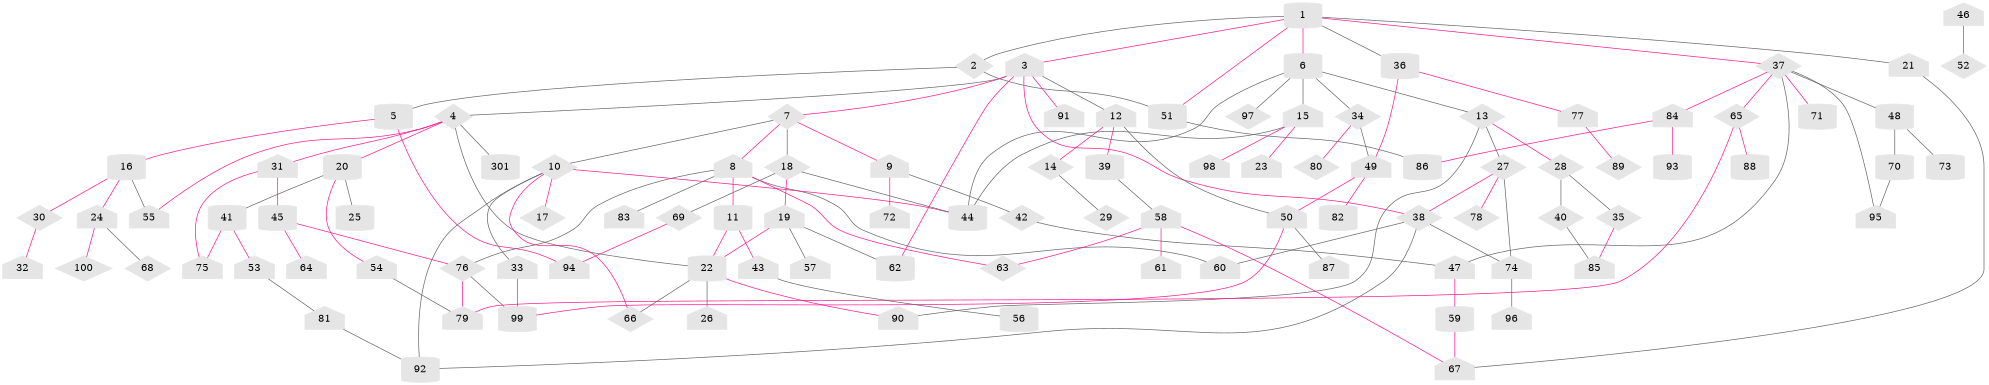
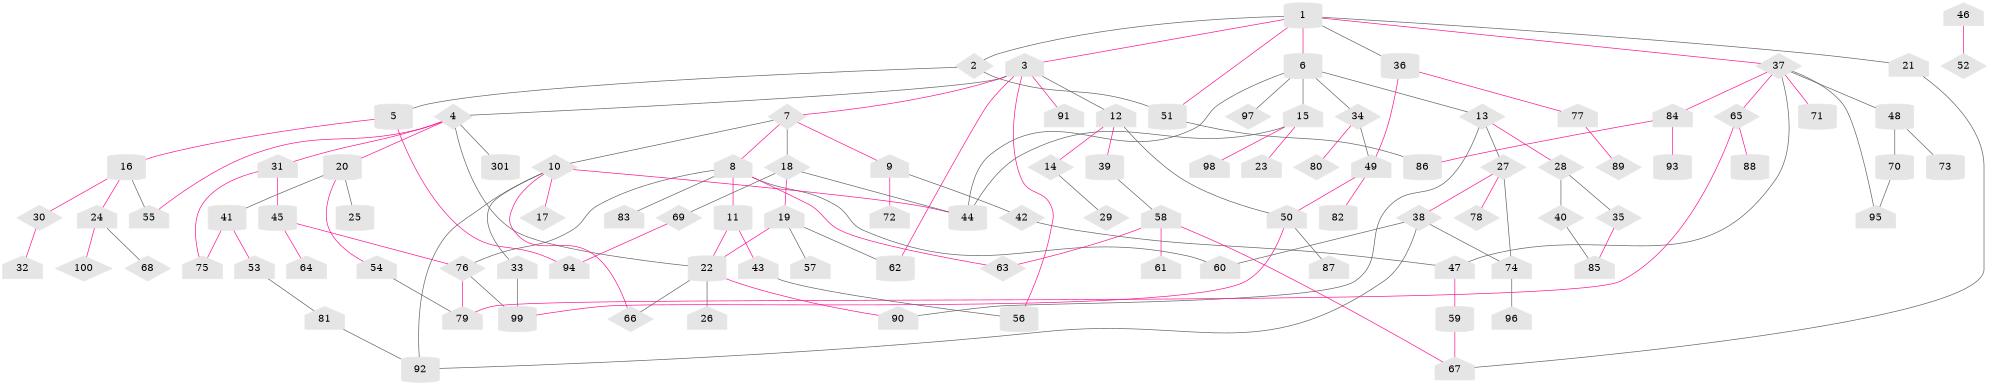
edge "3" -- "38": now "3" -- "56"
